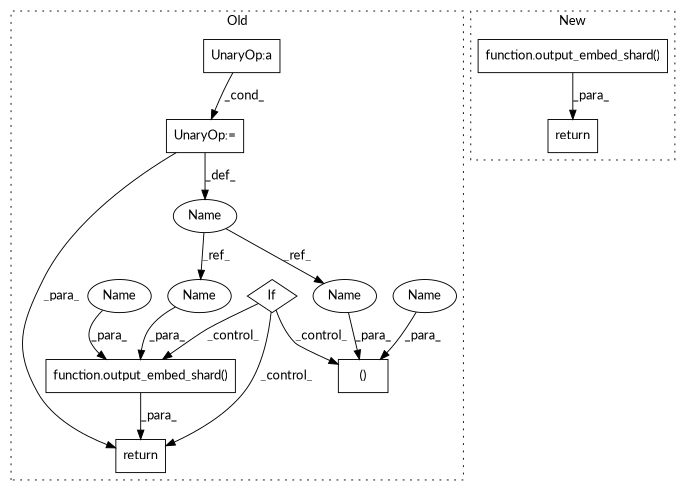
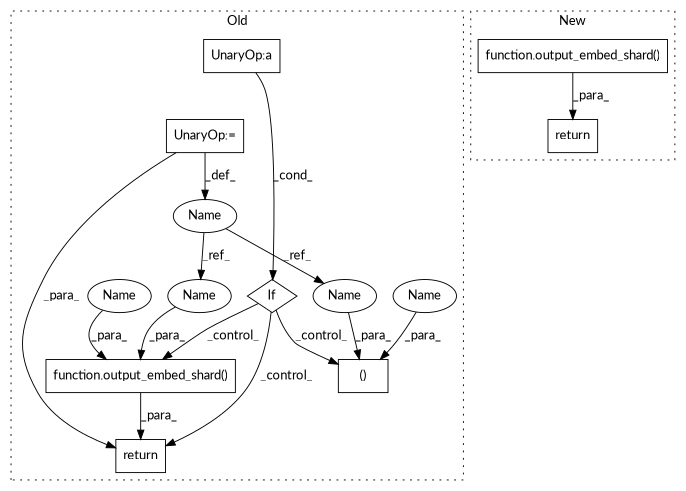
edge "UnaryOp:a" -> "UnaryOp:=": now "UnaryOp:a" -> "If"
